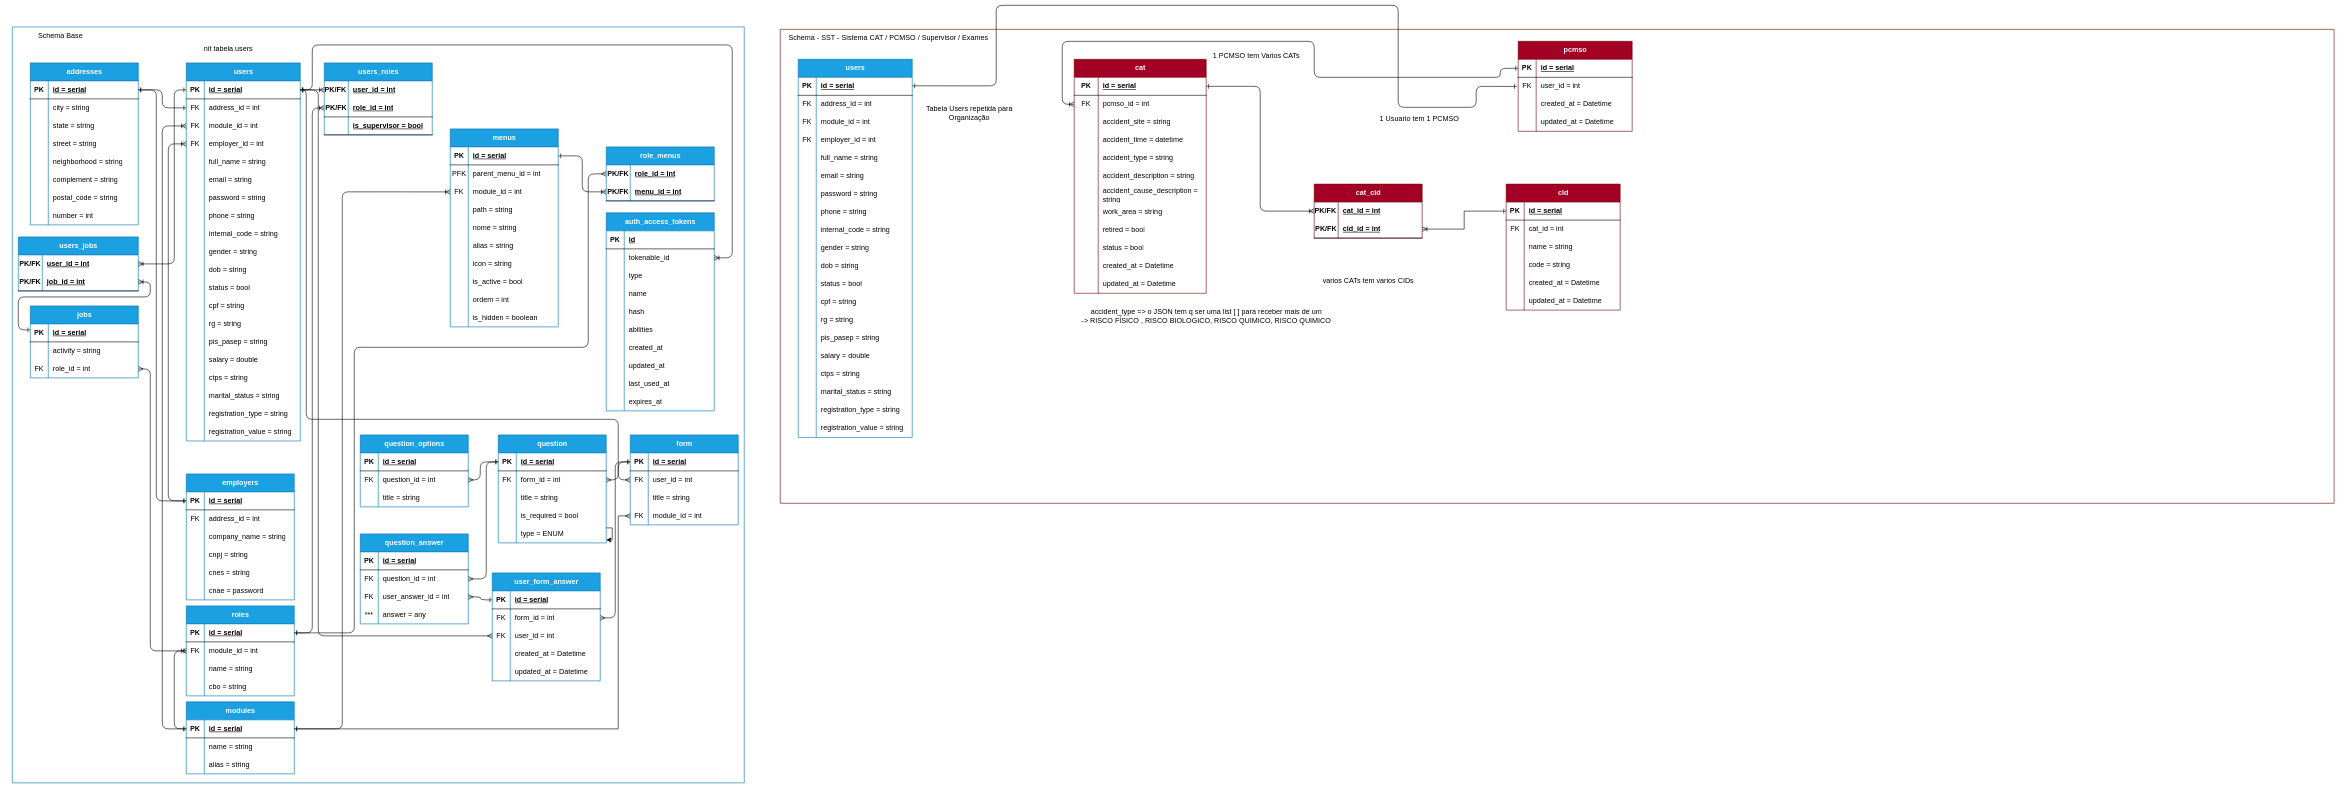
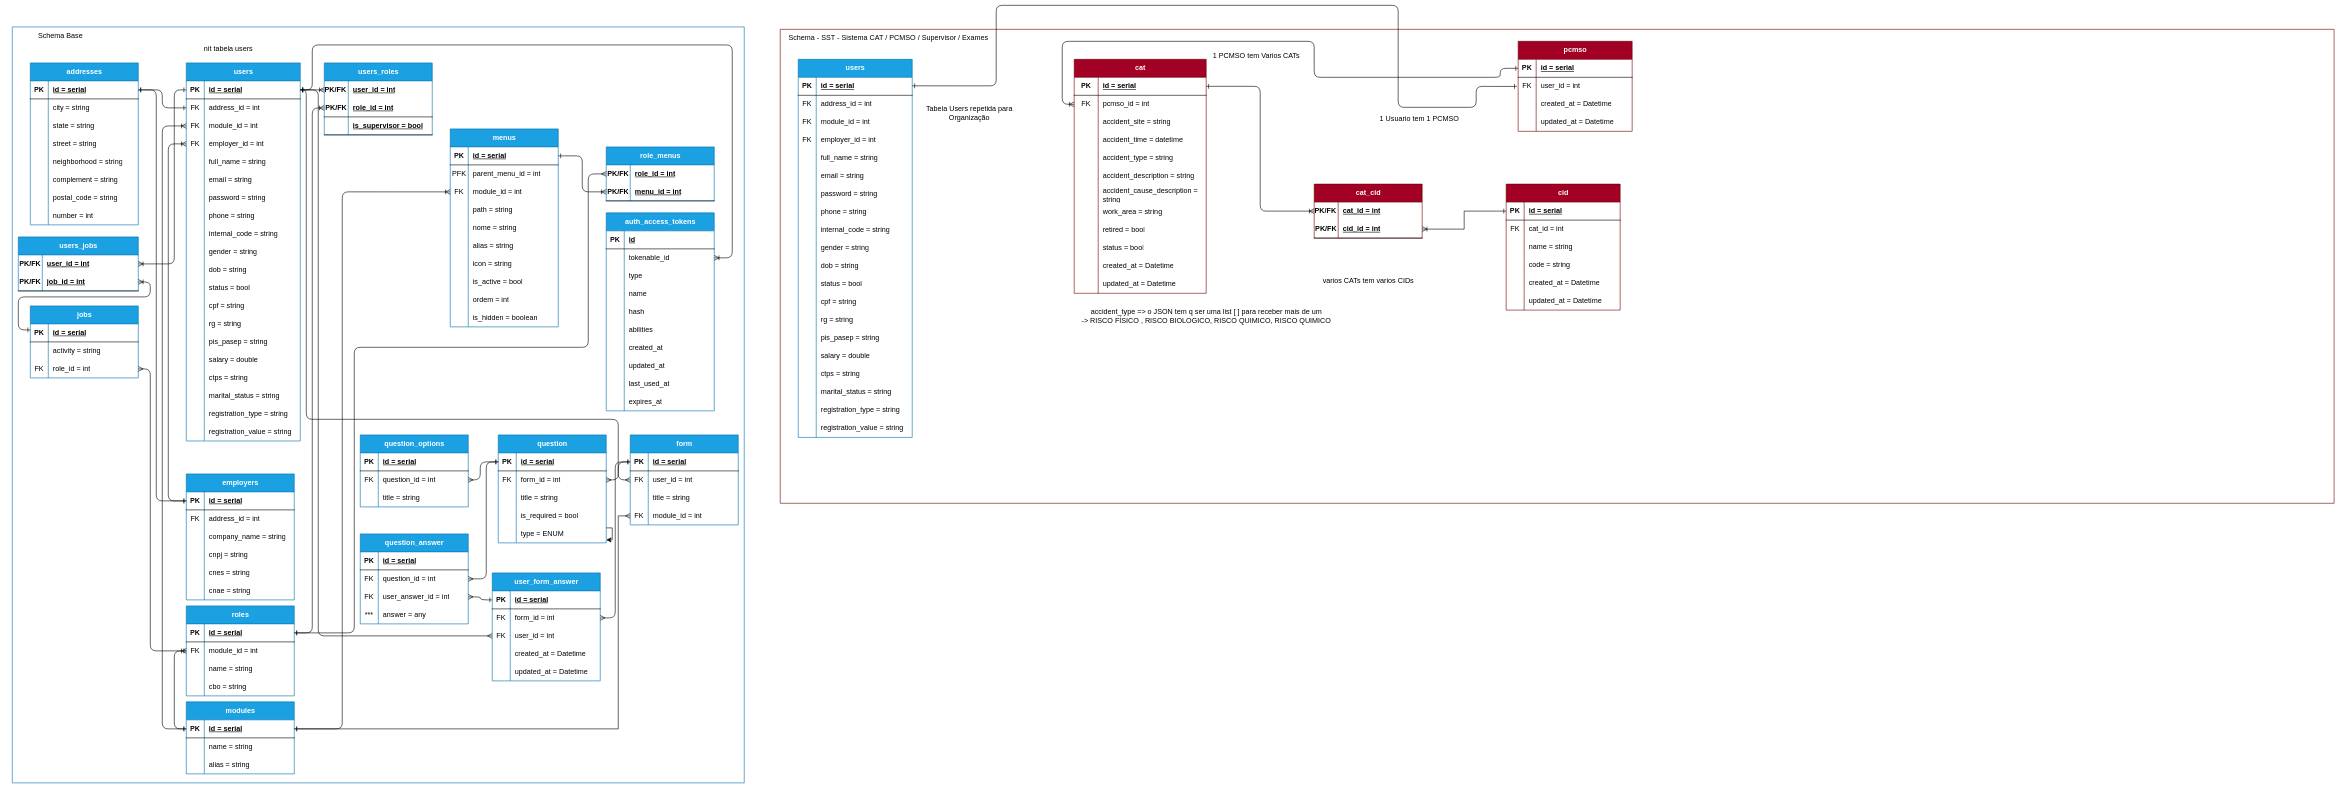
node "cnae = password": label "cnae = password" -> "cnae = string"
